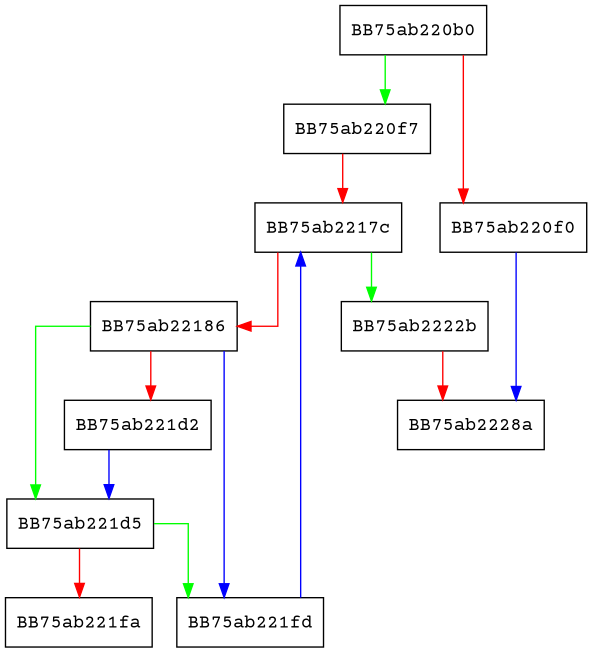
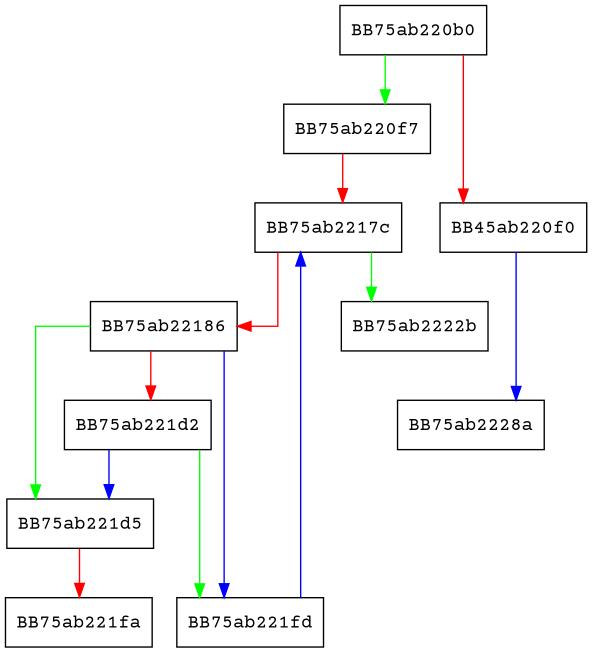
node "BB75ab220f0": label "BB75ab220f0" -> "BB45ab220f0"
edge "BB75ab2222b" -> "BB75ab2228a": removed
edge "BB75ab221d5" -> "BB75ab221fd": now "BB75ab221d2" -> "BB75ab221fd"
